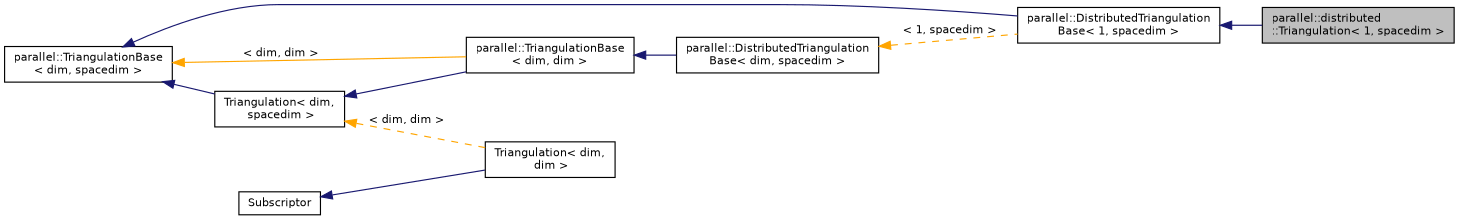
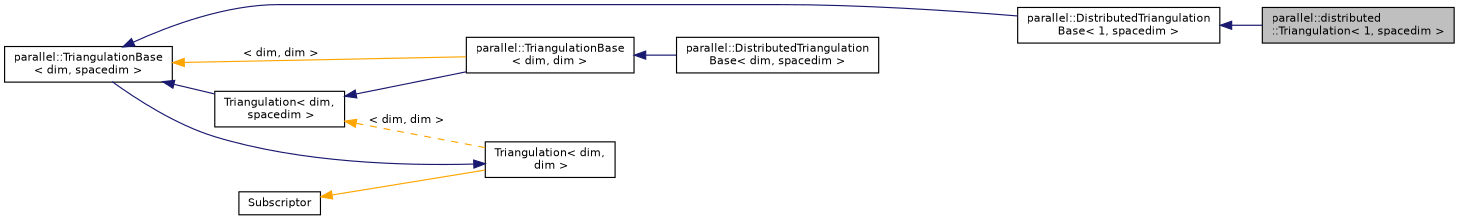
edge "parallel::DistributedTriangulation Base< 1, spacedim >" -> "parallel::DistributedTriangulation Base< dim, spacedim >": removed, label "< 1, spacedim >"
edge "parallel::TriangulationBase < dim, spacedim >" -> "Triangulation< dim, dim >": added
edge "Triangulation< dim, dim >" -> "Subscriptor": color midnightblue -> orange
